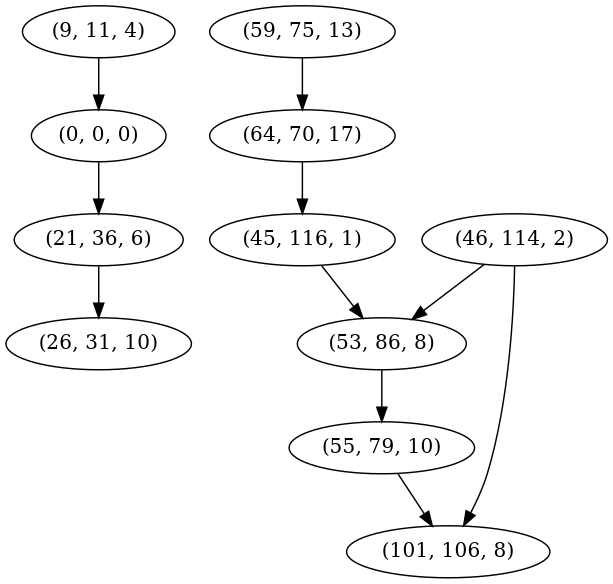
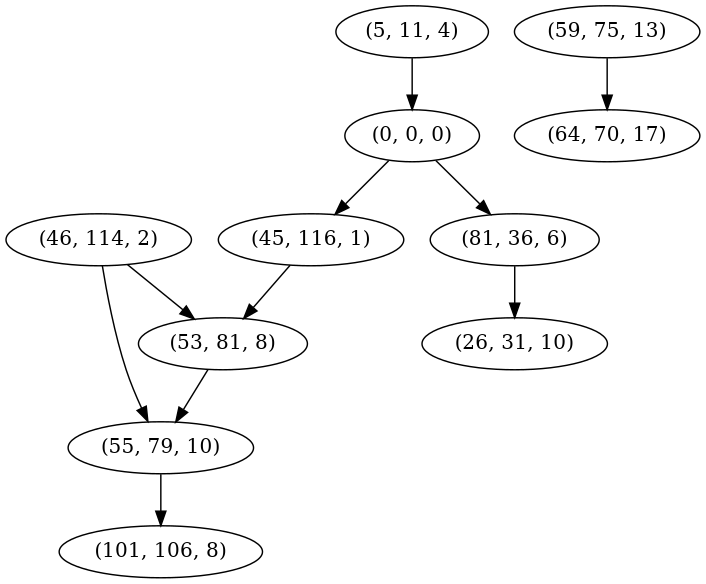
node "(9, 11, 4)": label "(9, 11, 4)" -> "(5, 11, 4)"
edge "(64, 70, 17)" -> "(45, 116, 1)": now "(0, 0, 0)" -> "(45, 116, 1)"
node "(21, 36, 6)": label "(21, 36, 6)" -> "(81, 36, 6)"
node "(53, 86, 8)": label "(53, 86, 8)" -> "(53, 81, 8)"
edge "(46, 114, 2)" -> "(101, 106, 8)": now "(46, 114, 2)" -> "(55, 79, 10)"
